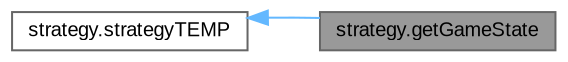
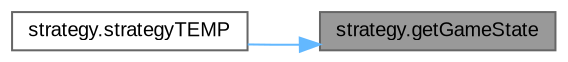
edge "strategy.getGameState" -> "strategy.strategyTEMP": reversed
